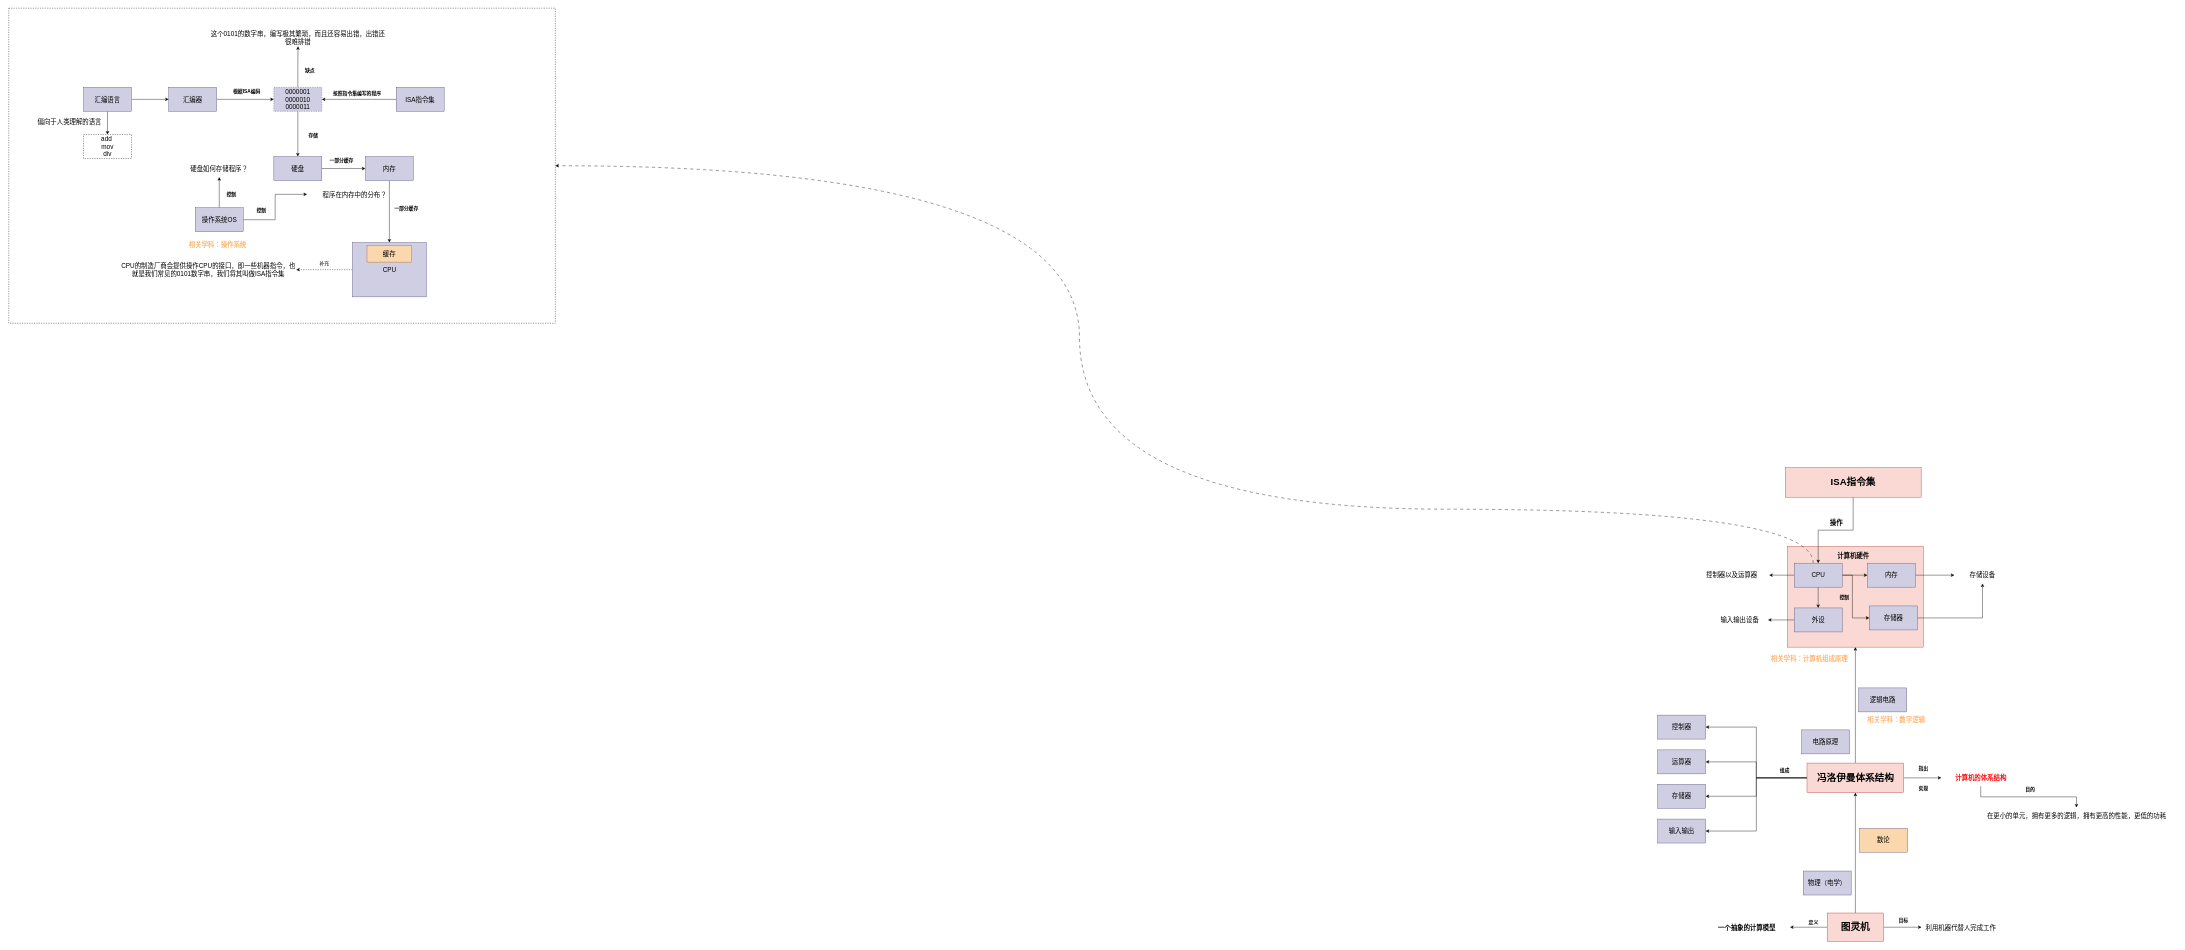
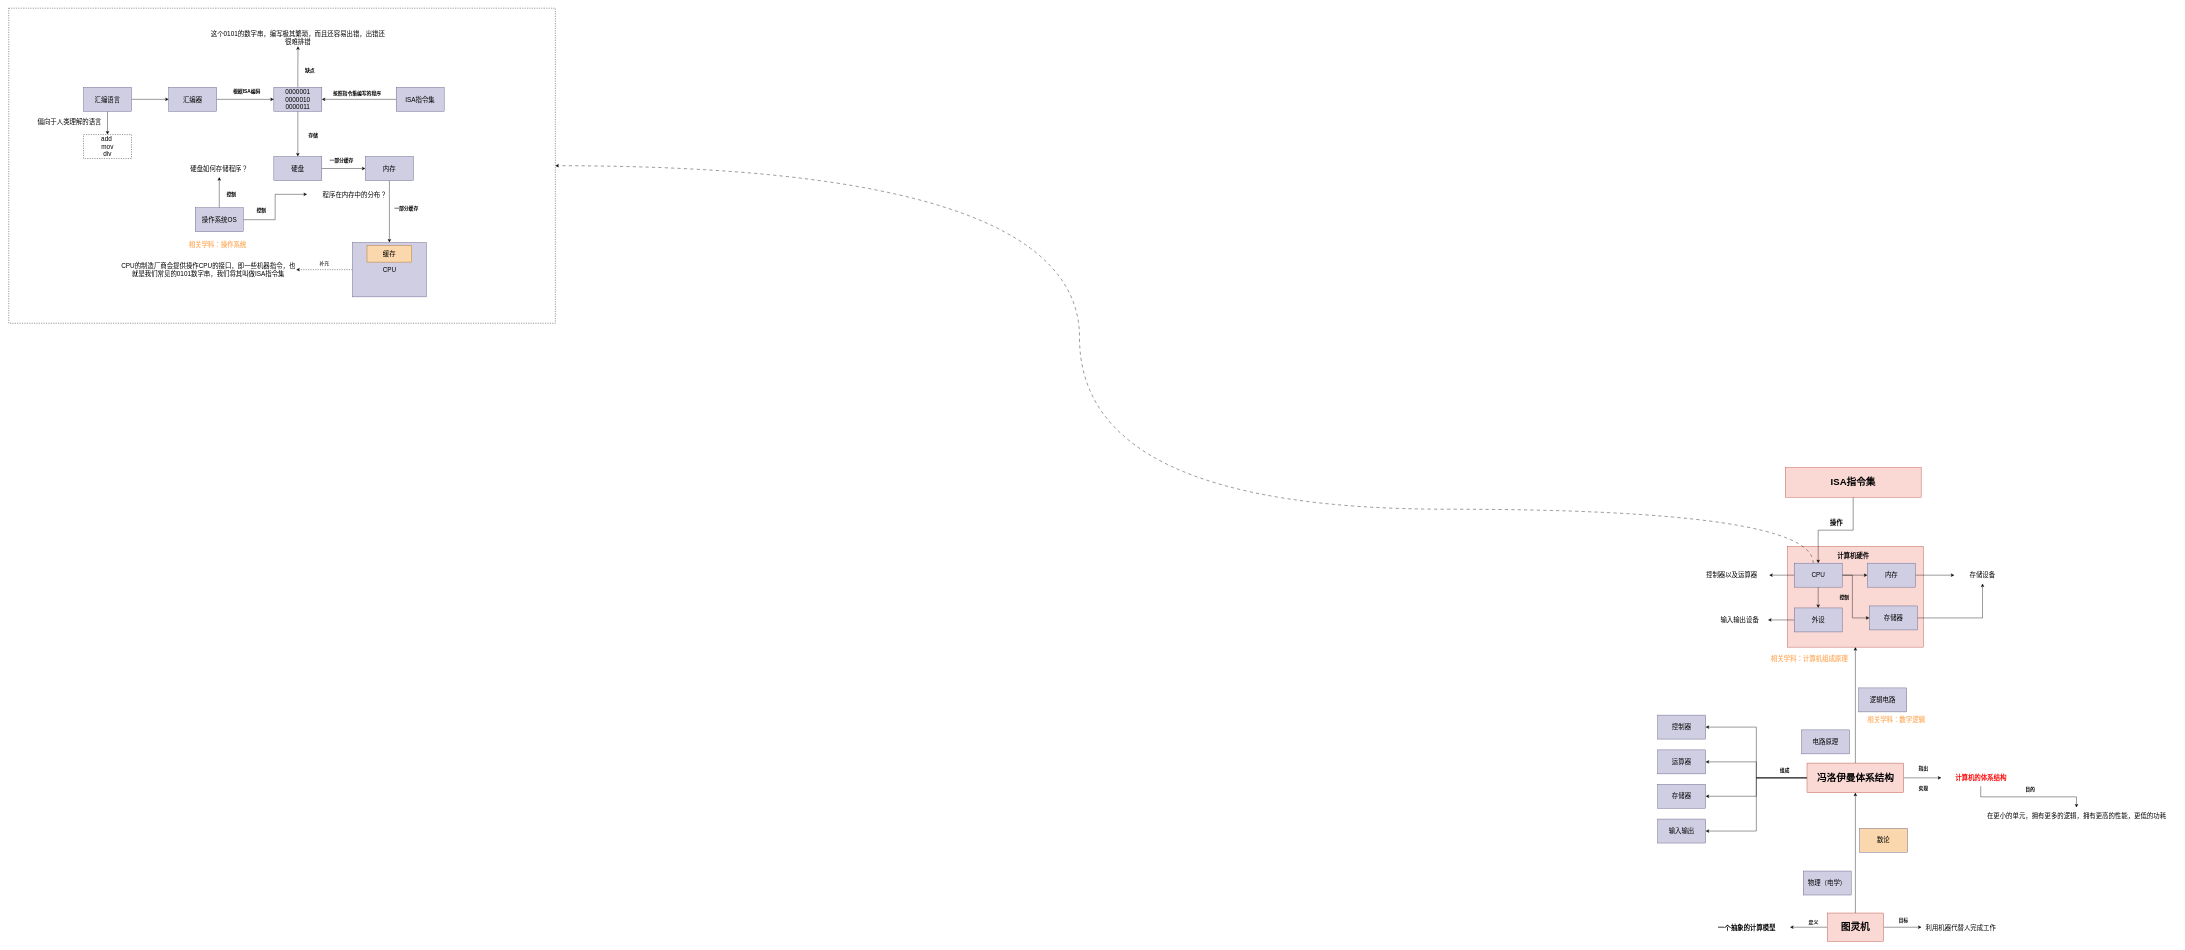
node "0000001 0000010 0000011": style dashed -> solid
